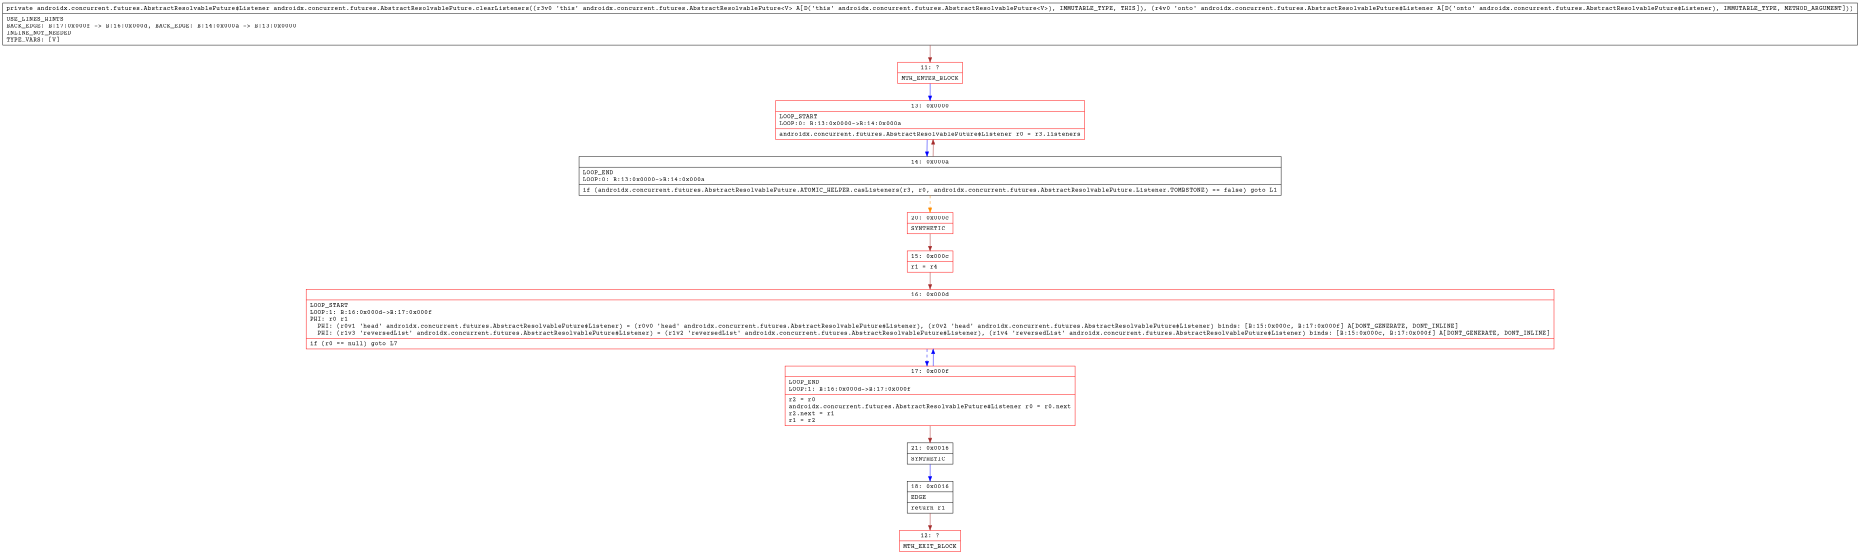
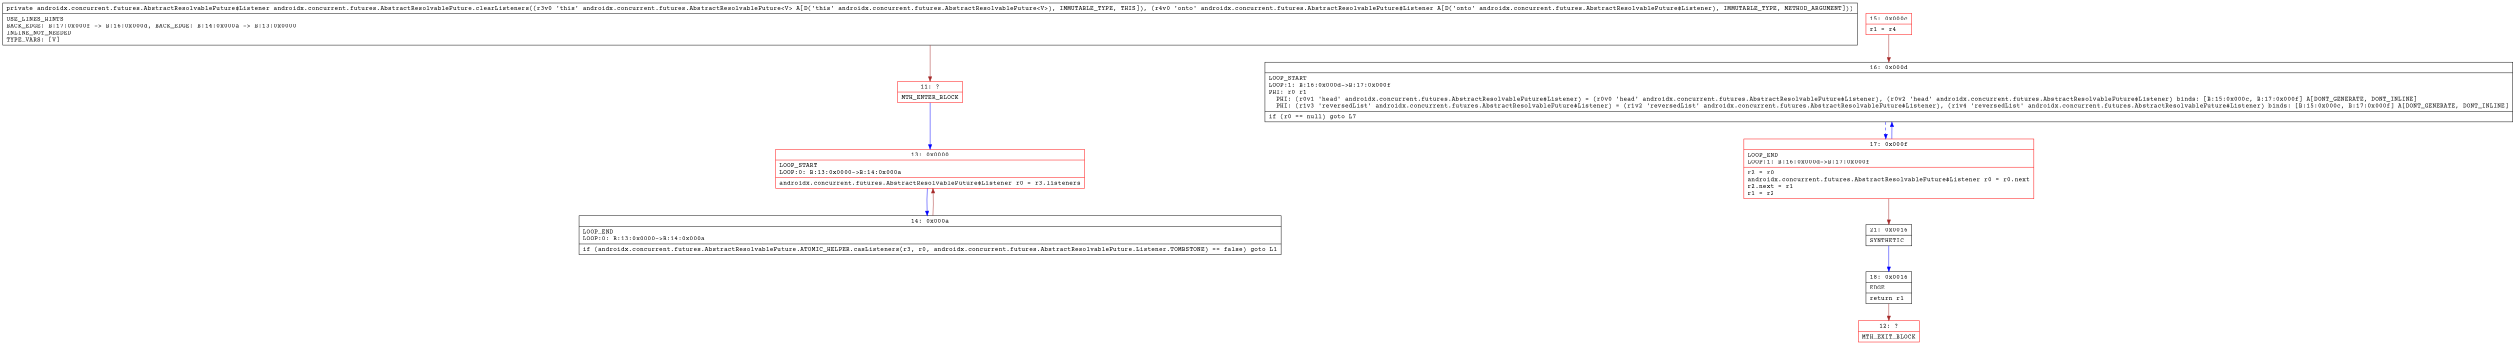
node "20: 0x000c": removed
node "16: 0x000d": color red -> black
